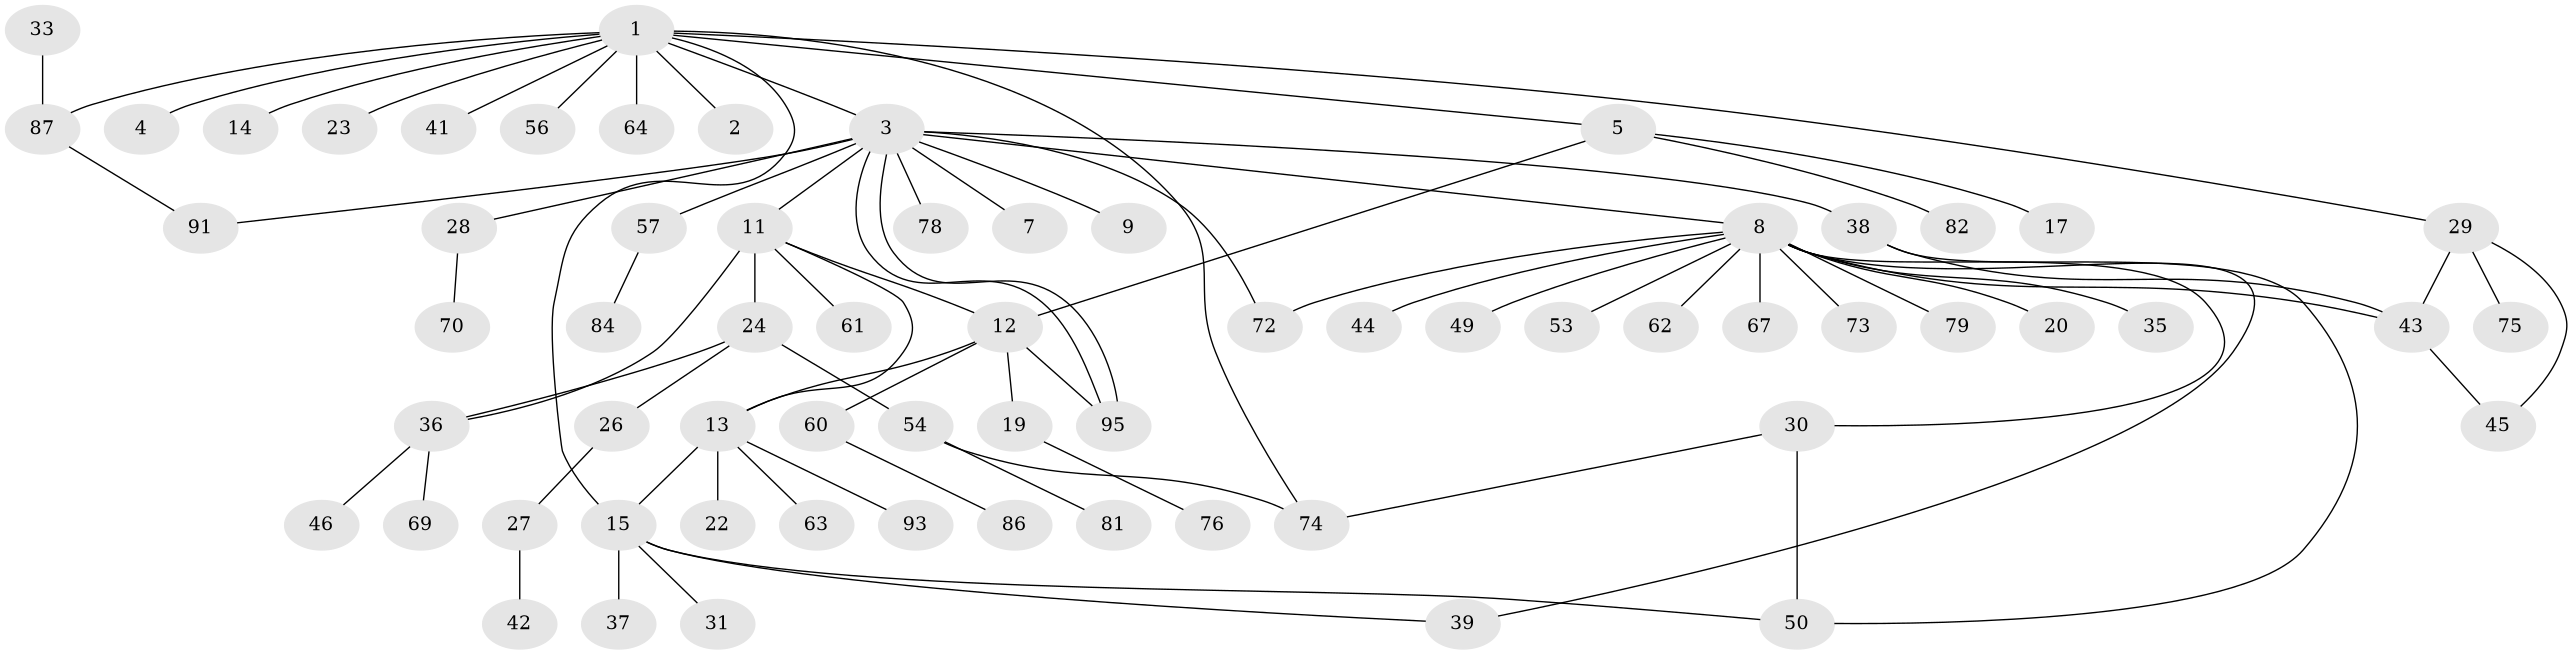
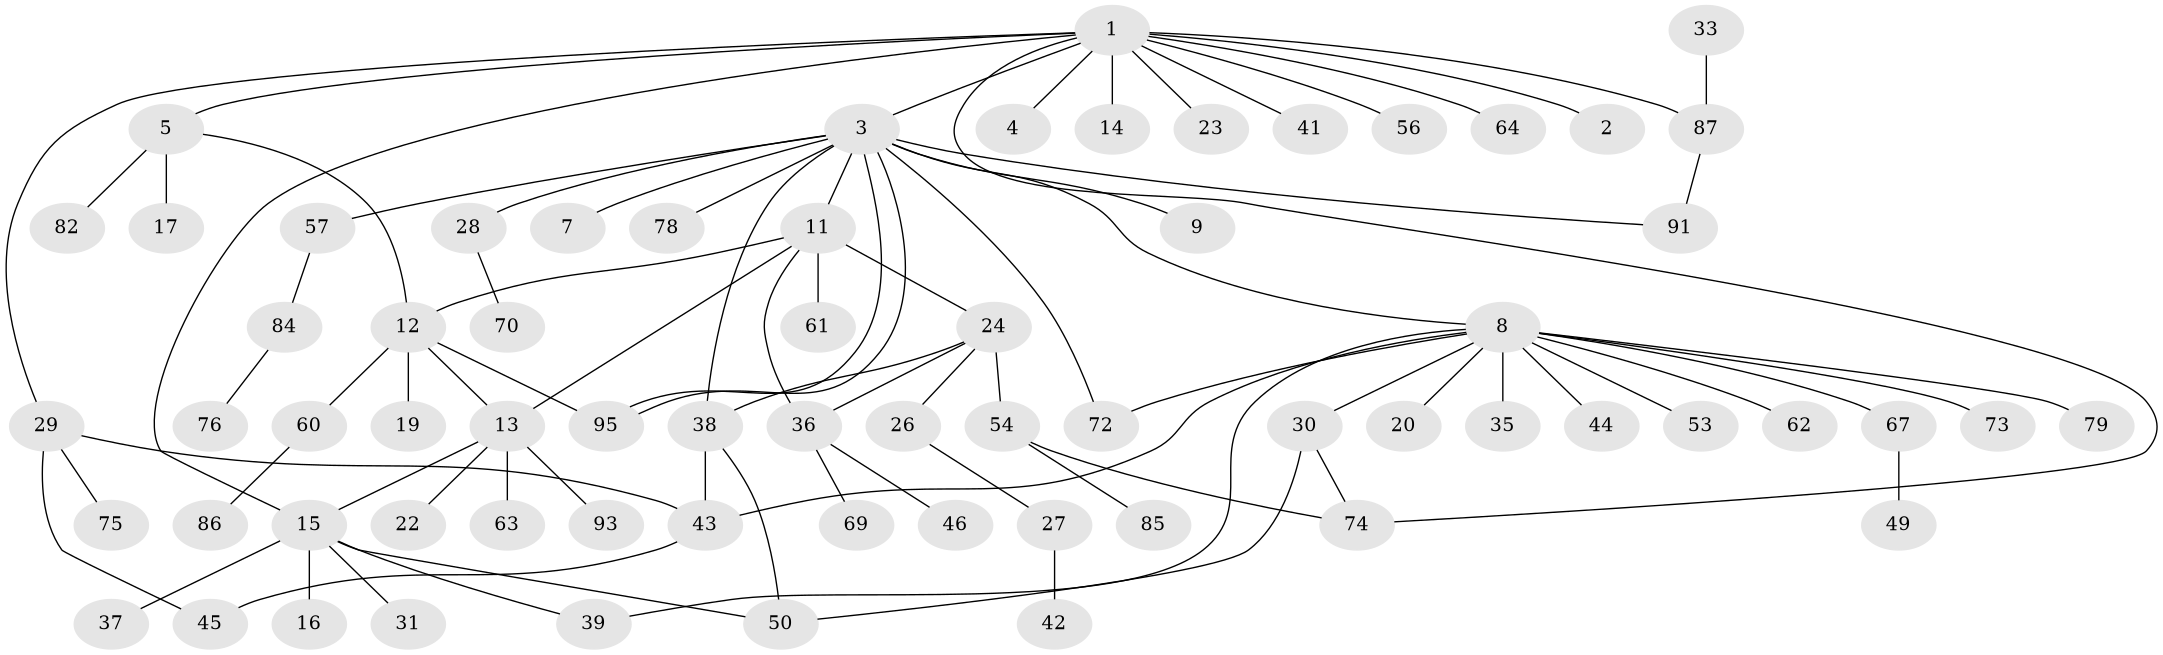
edge "8" -- "49": now "67" -- "49"
edge "24" -- "38": added
edge "19" -- "76": now "84" -- "76"
node "81": label "81" -> "85"
node "16": added
